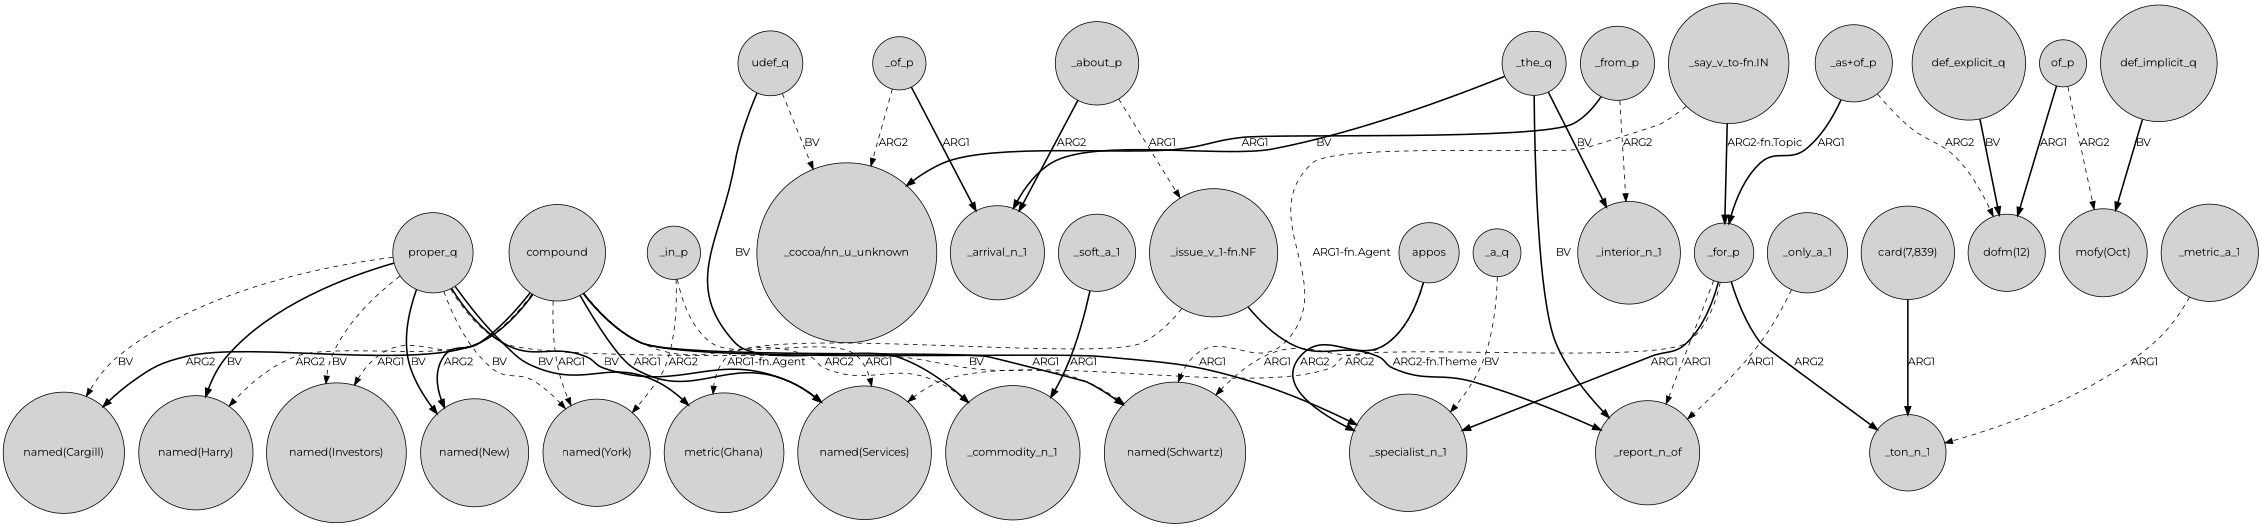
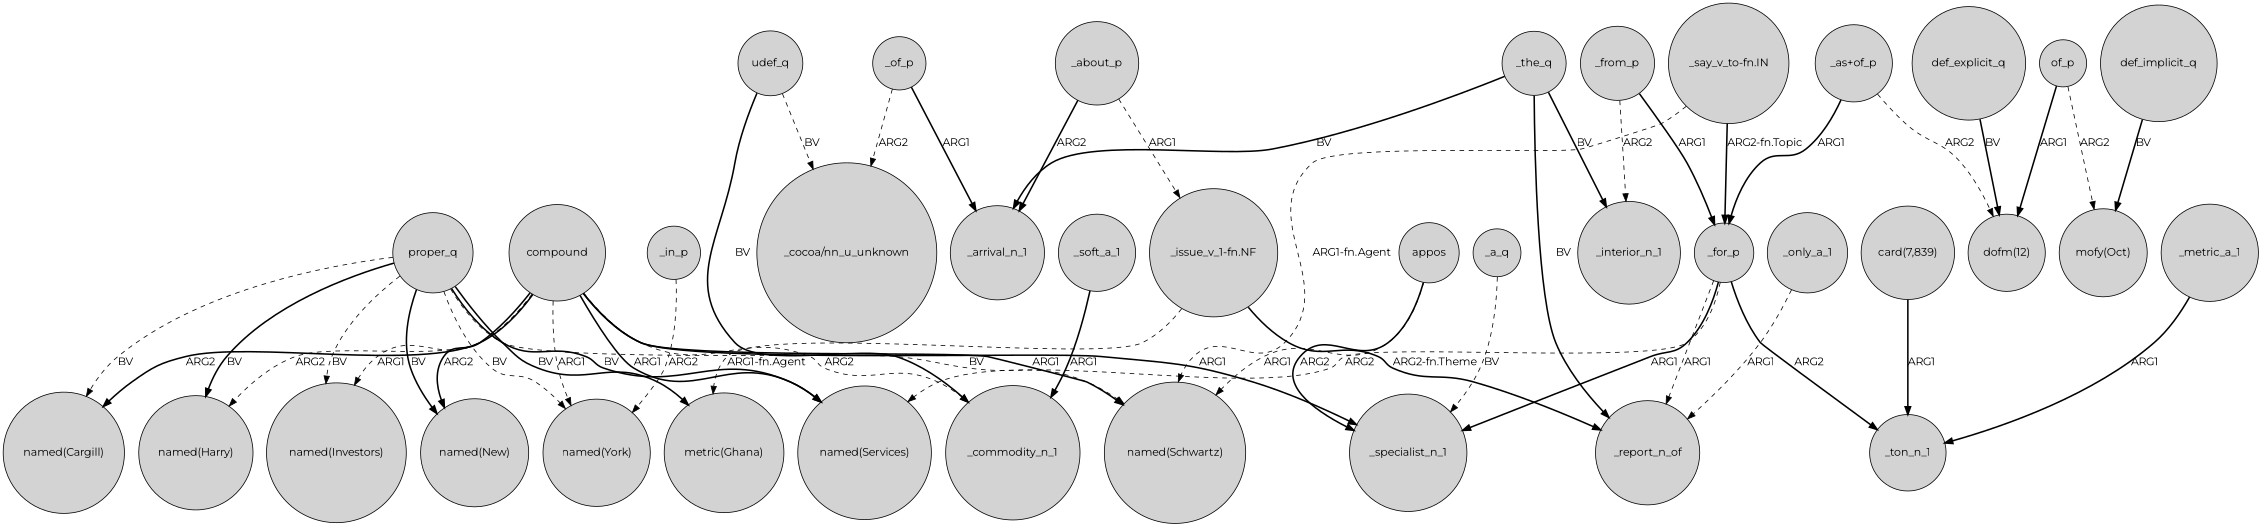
edge "_from_p" -> "_cocoa/nn_u_unknown": now "_from_p" -> "_for_p"
edge "_in_p" -> "named(Services)": removed, label "ARG1"
edge "_metric_a_1" -> "_ton_n_1": style dashed -> bold
